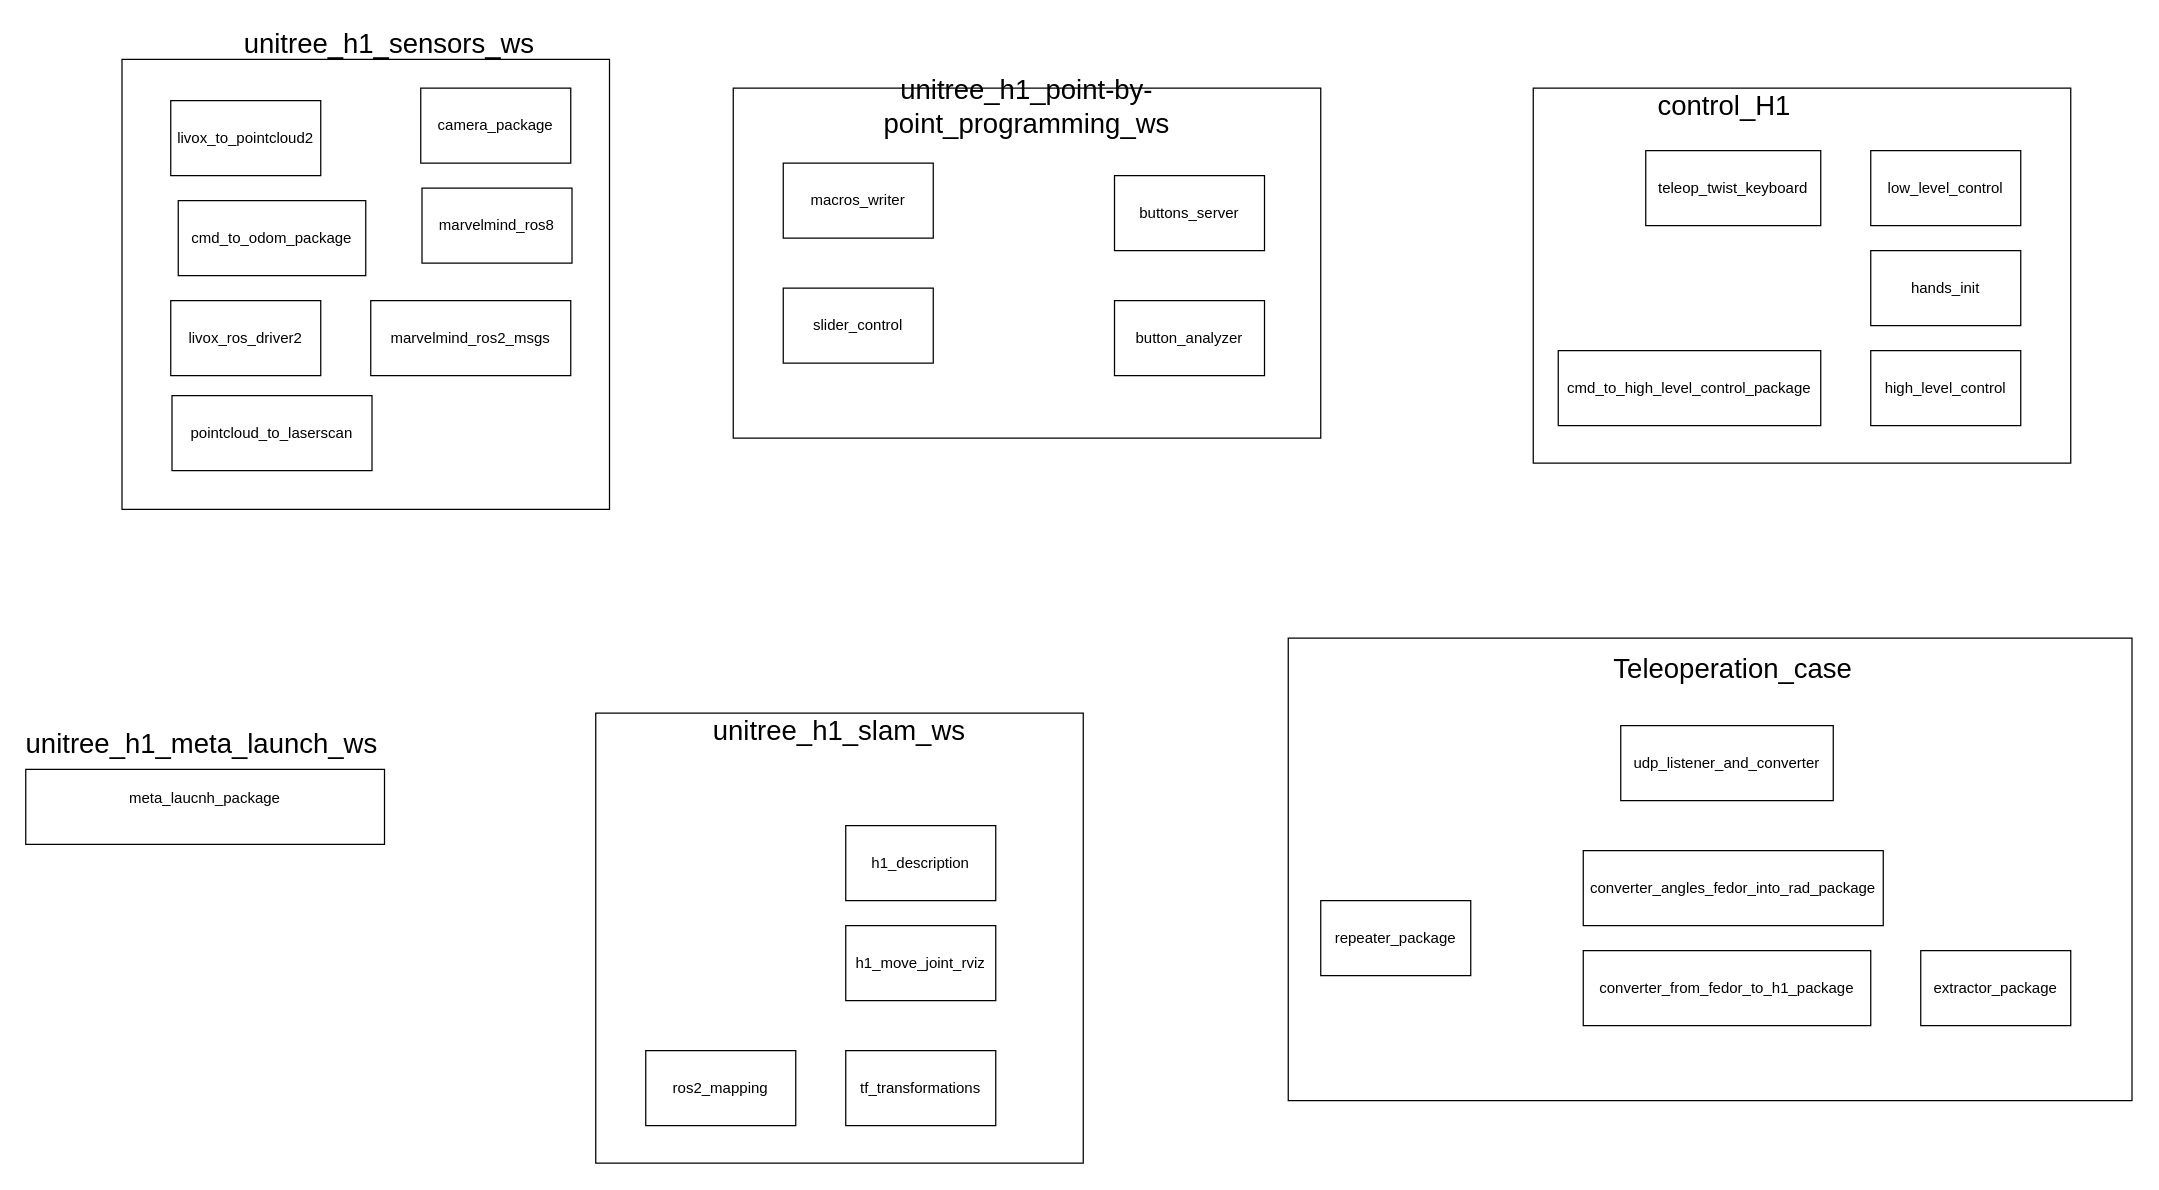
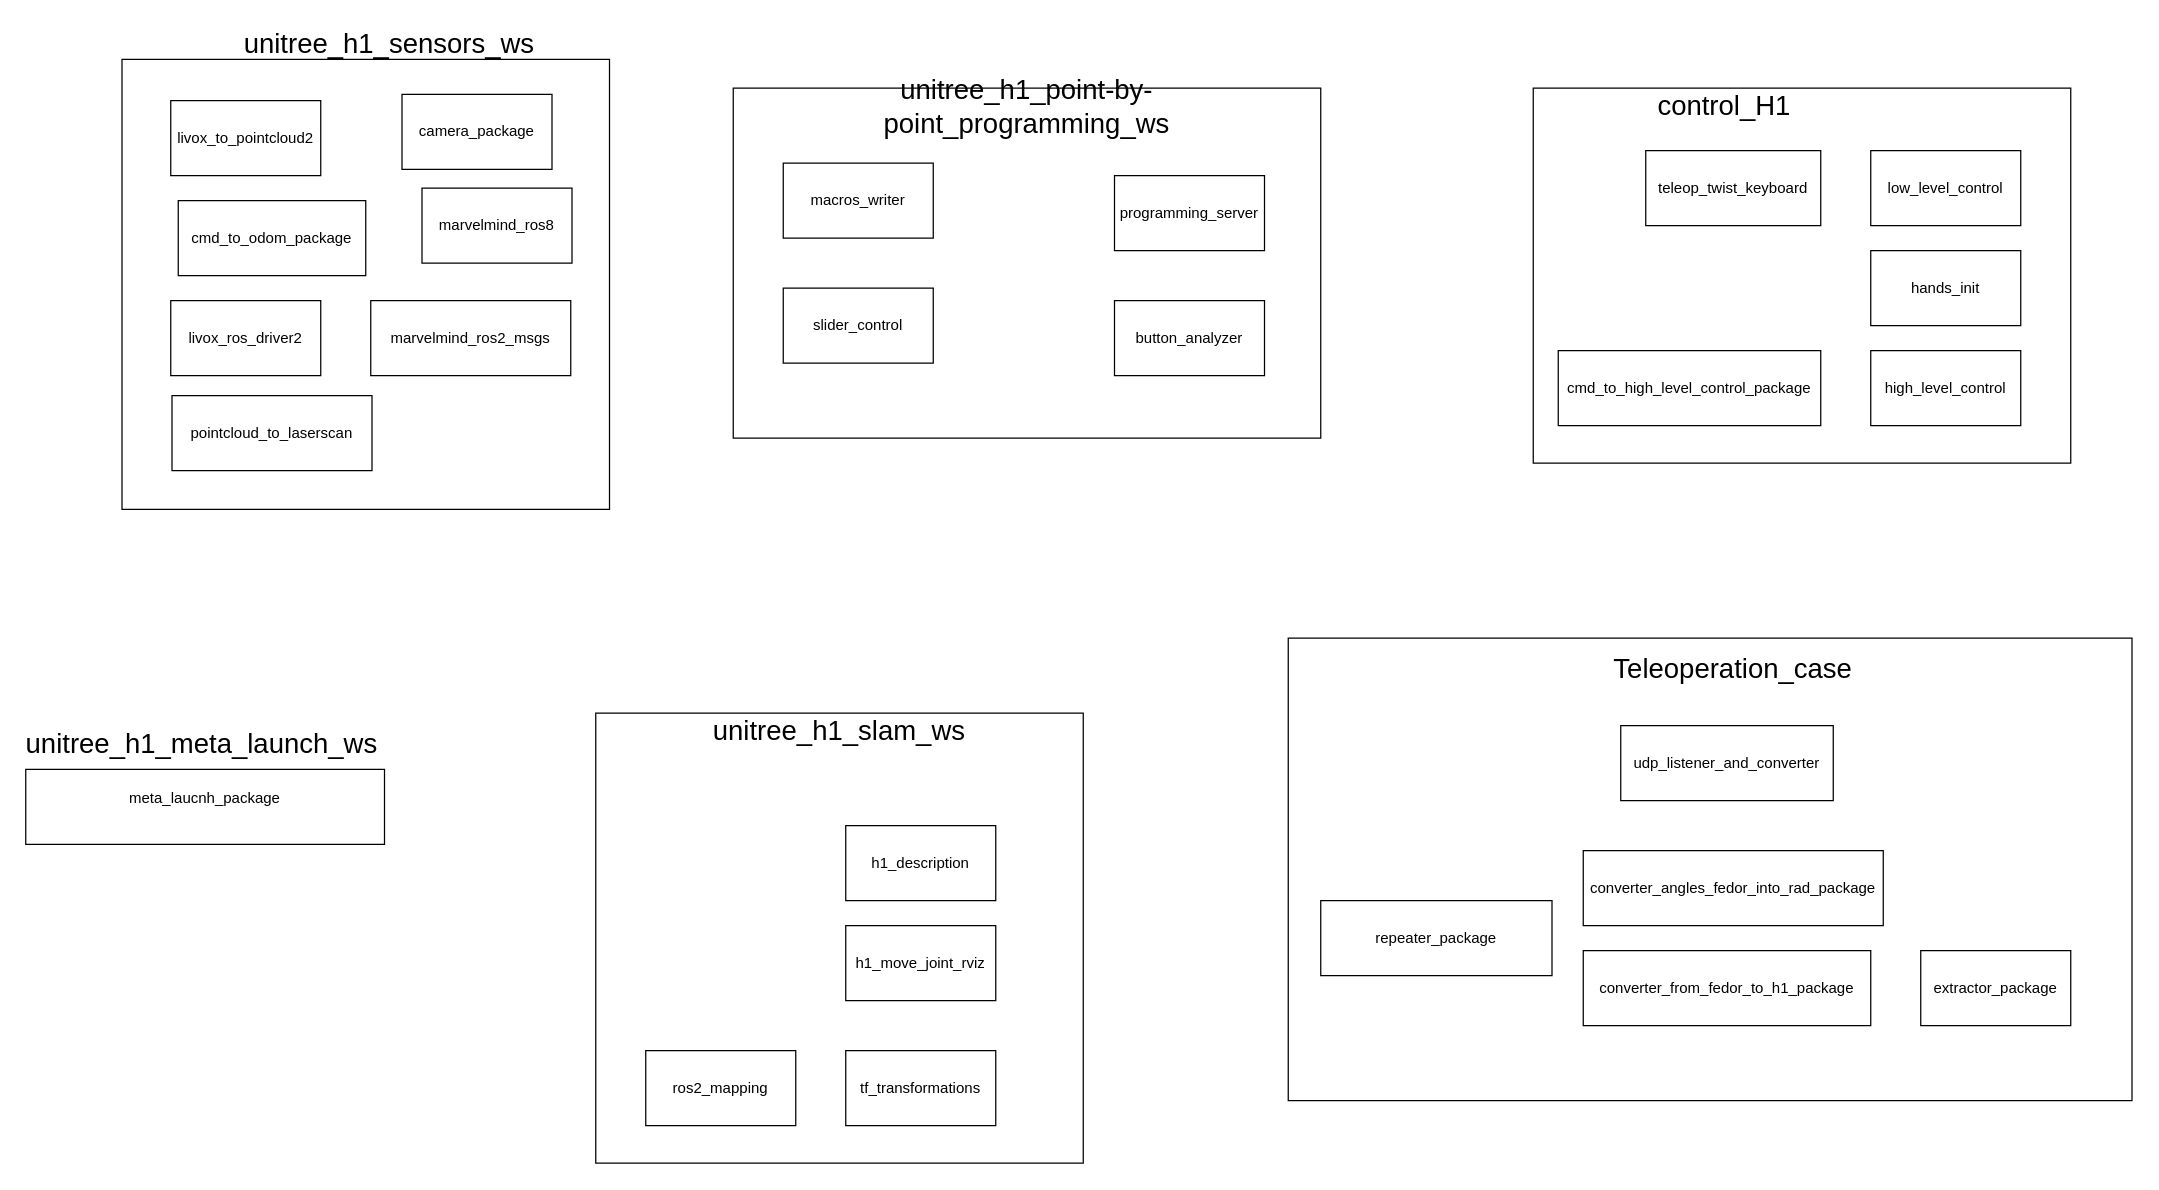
node "camera_package": moved (496, 126) -> (477, 132)
node "buttons_server": label "buttons_server" -> "programming_server"
node "repeater_package": size 150x75 -> 231x75
